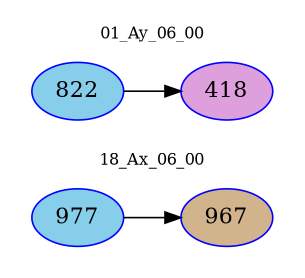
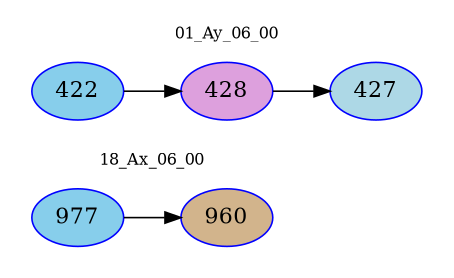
node "822": label "822" -> "422"
node "418": label "418" -> "428"
node "427": added
node "967": label "967" -> "960"
